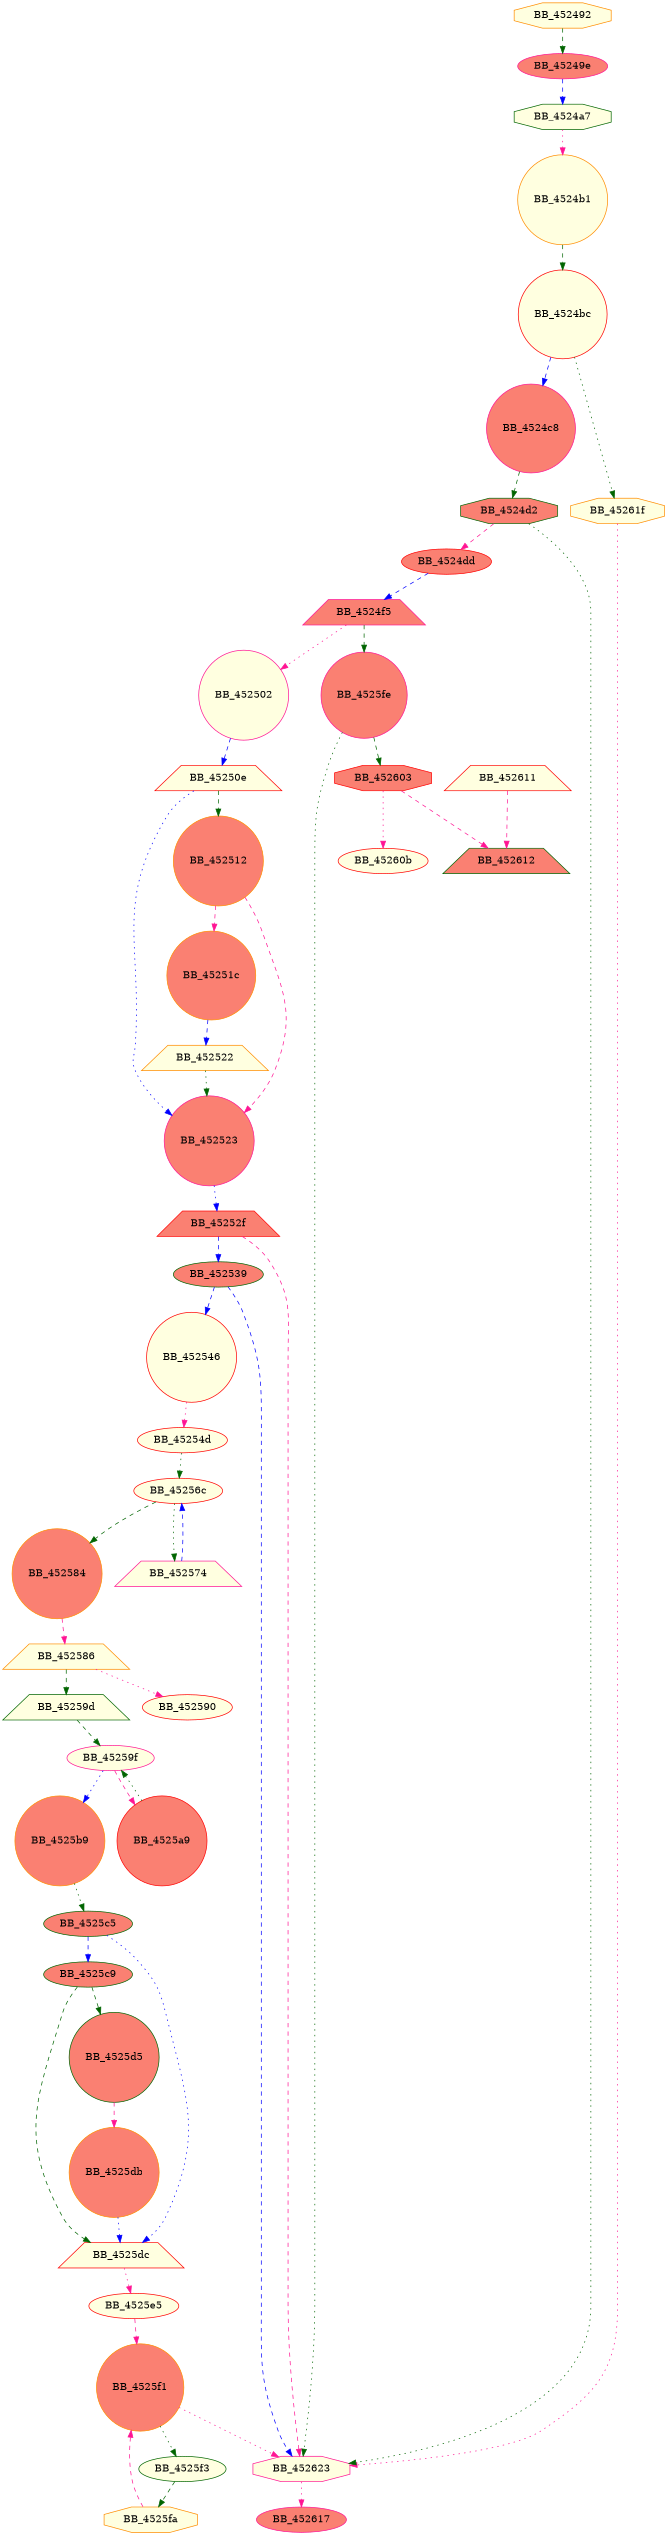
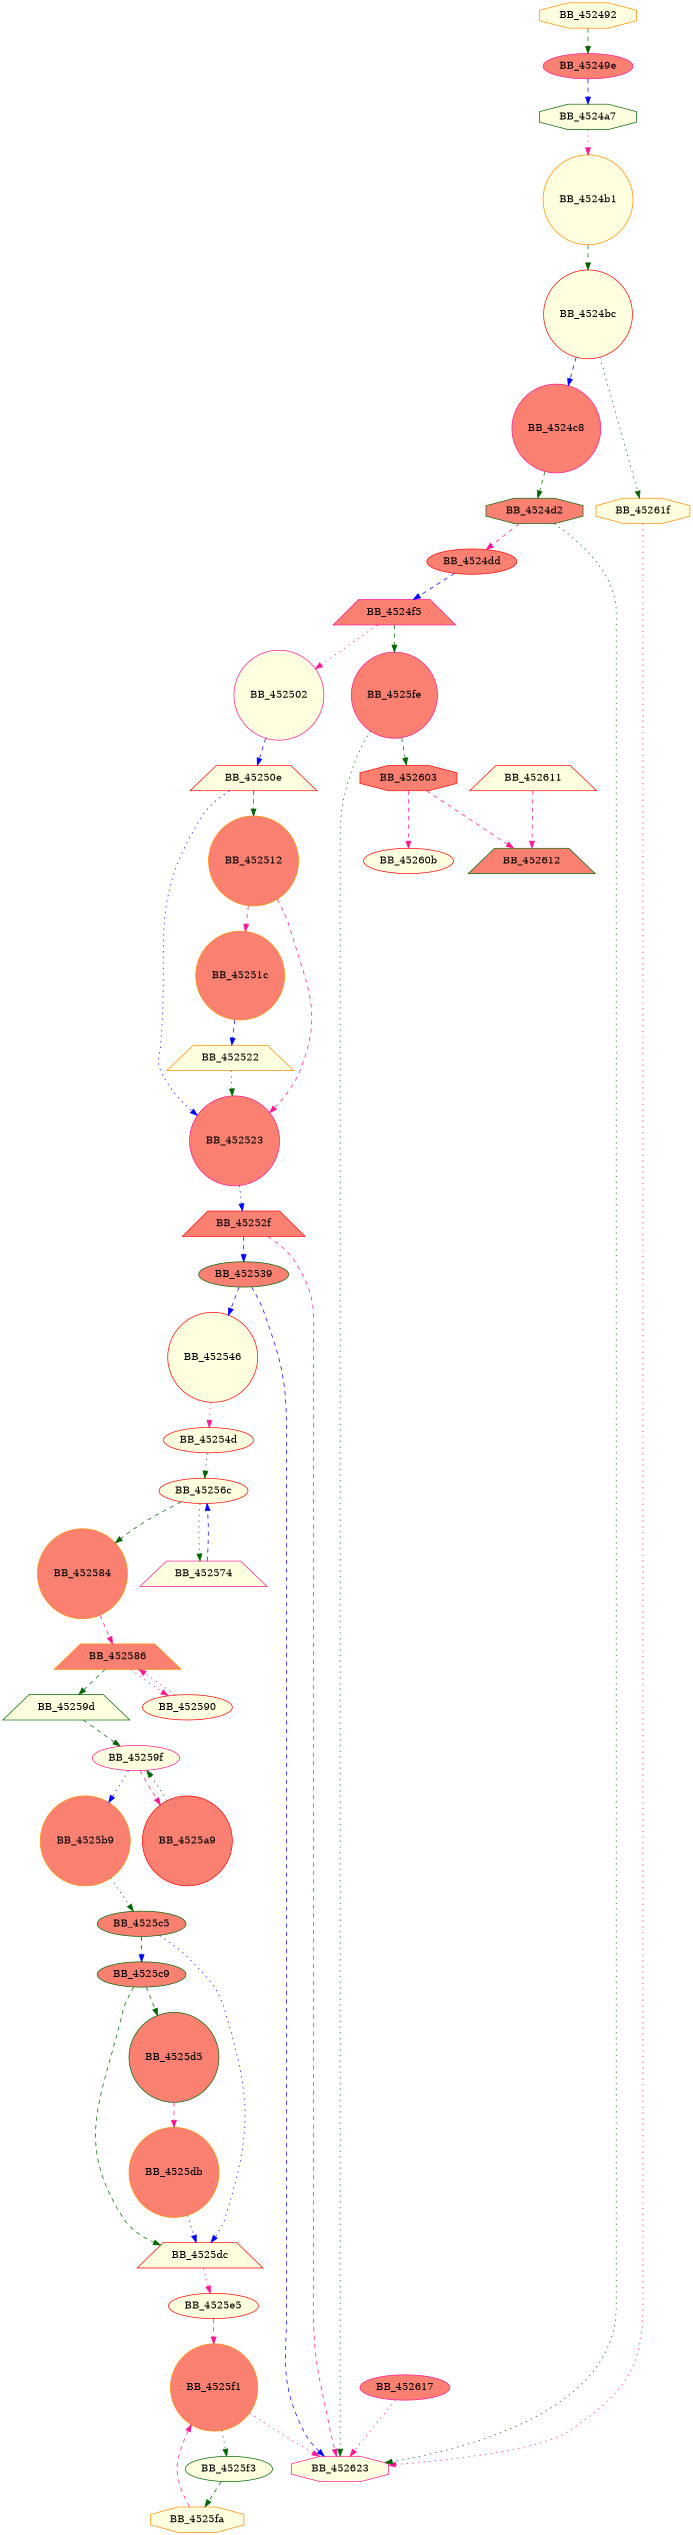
edge "BB_452603" -> "BB_45260b": style dotted -> dashed
node "BB_452586": fillcolor lightyellow -> salmon
edge "BB_452590" -> "BB_452586": added
edge "BB_452623" -> "BB_452617": reversed
